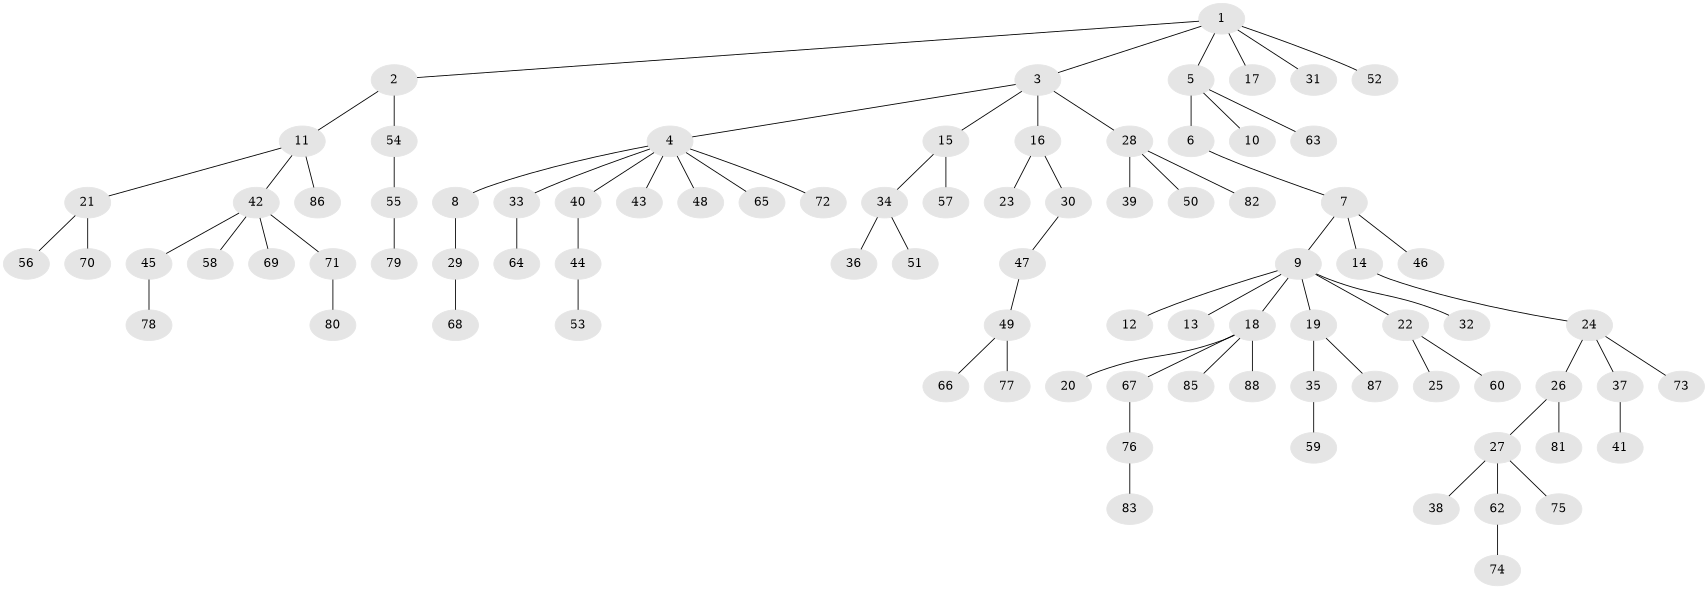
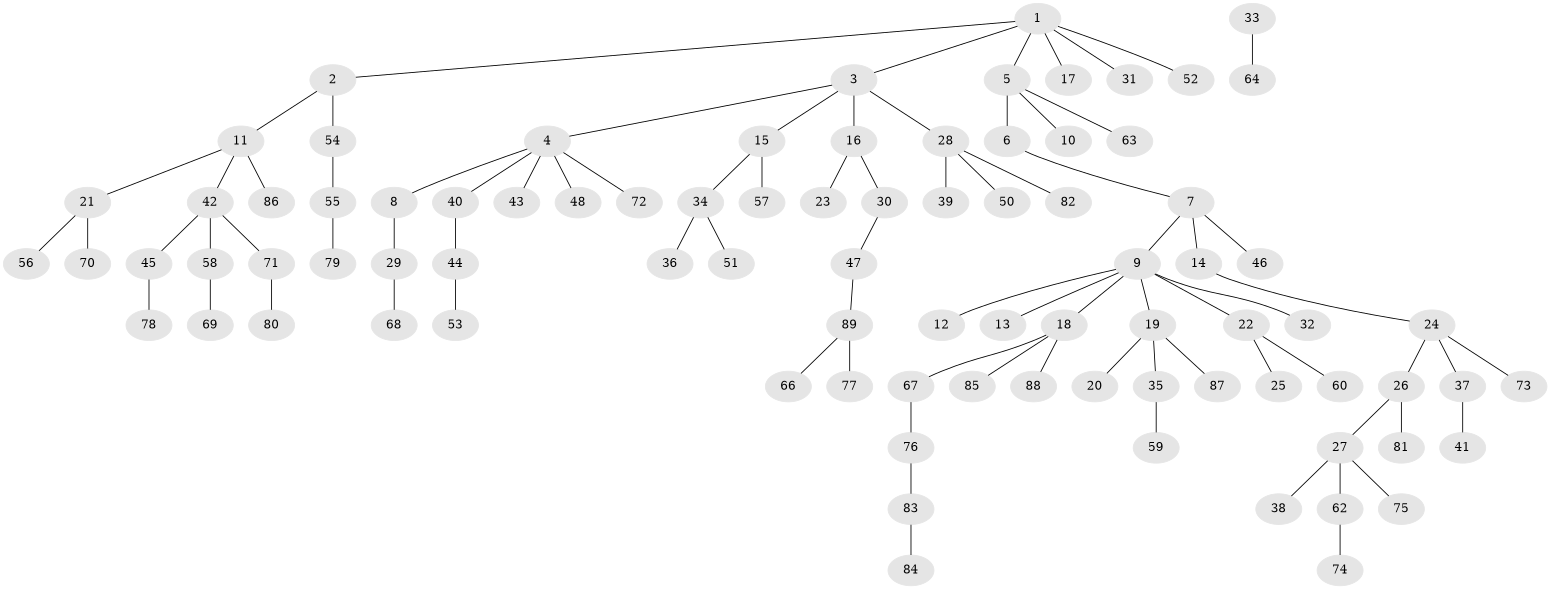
edge "4" -- "33": removed
node "65": removed
edge "42" -- "69": now "58" -- "69"
node "49": label "49" -> "89"
edge "18" -- "20": now "19" -- "20"
node "84": added
